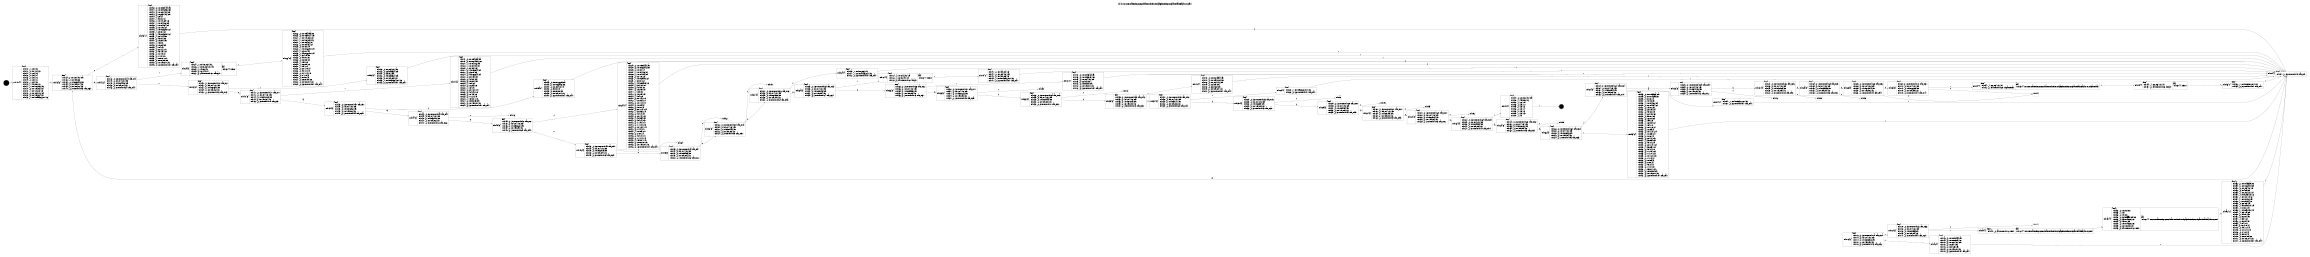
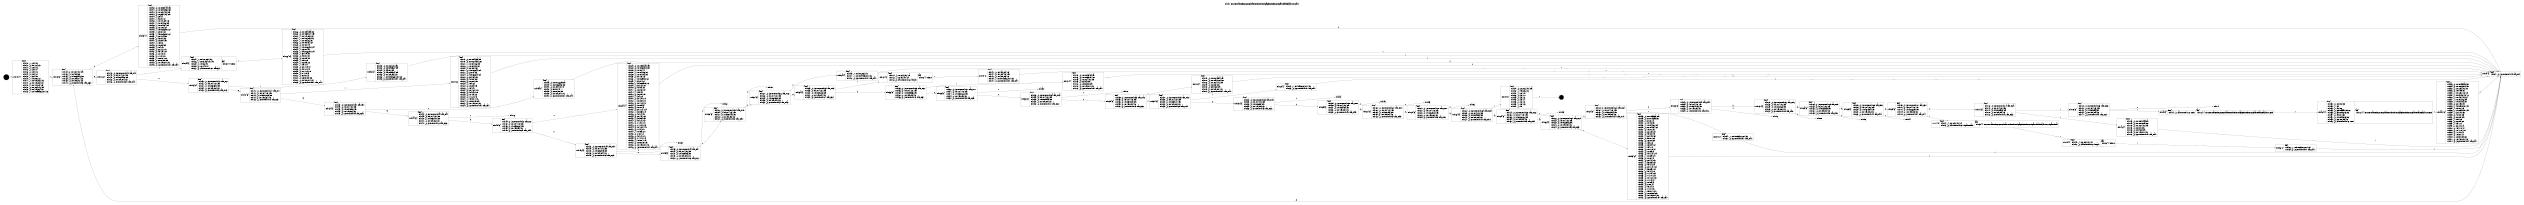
edge "0x4016fc [25]" -> "0x401d4d": now "0x4016fc [25]" -> "0x401715 [25]"
